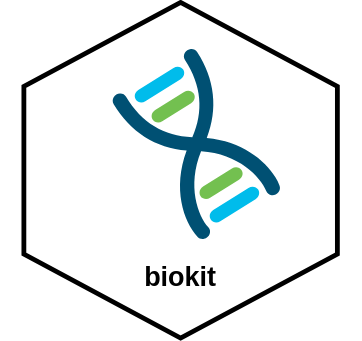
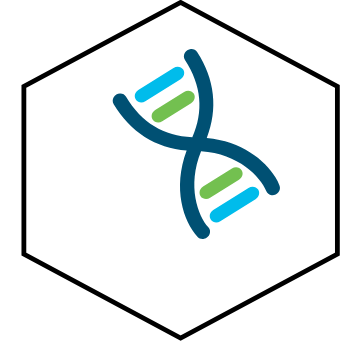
node "biokit": removed
